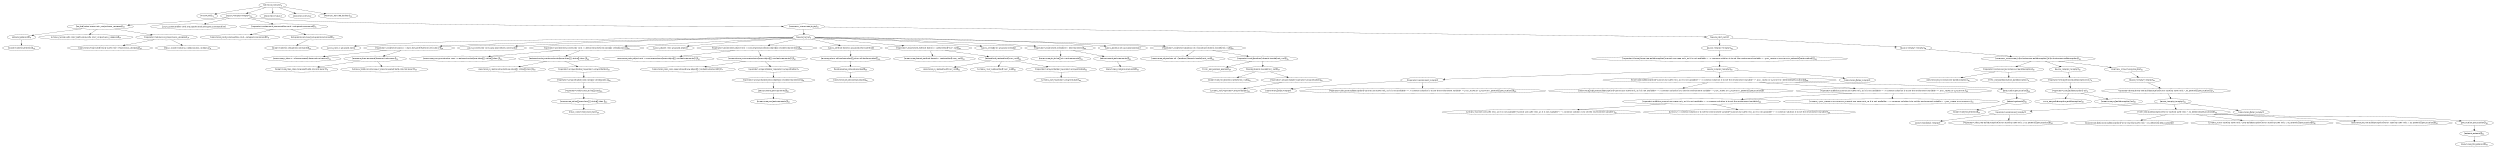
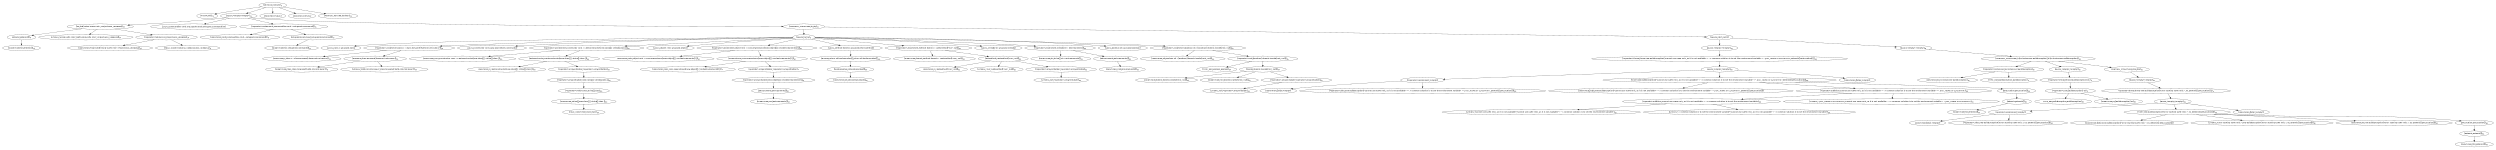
node "(IDENTIFIER,doRmic,doRmic.invoke(rmic, null))": added
